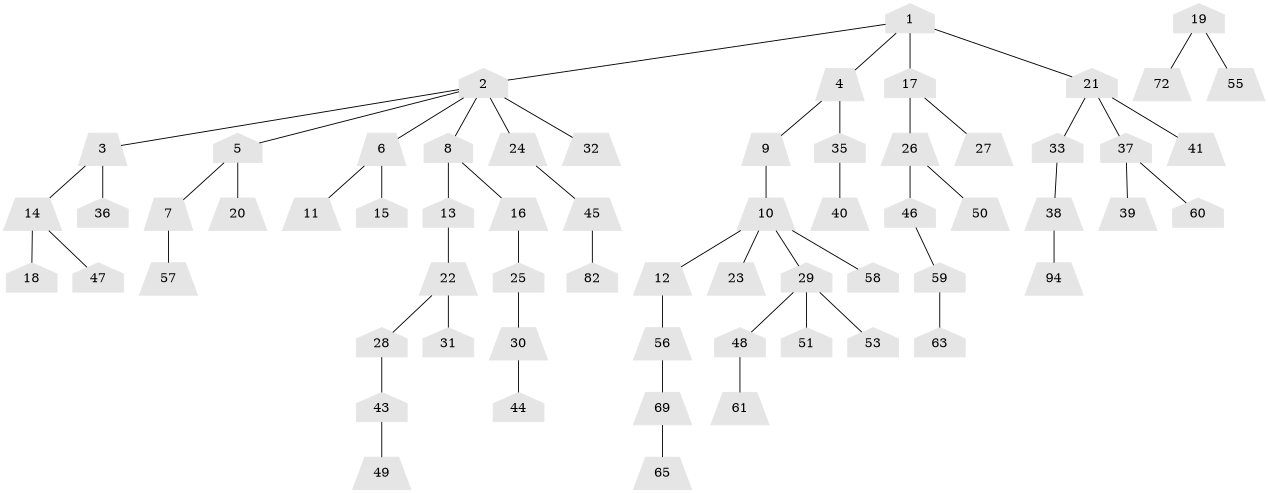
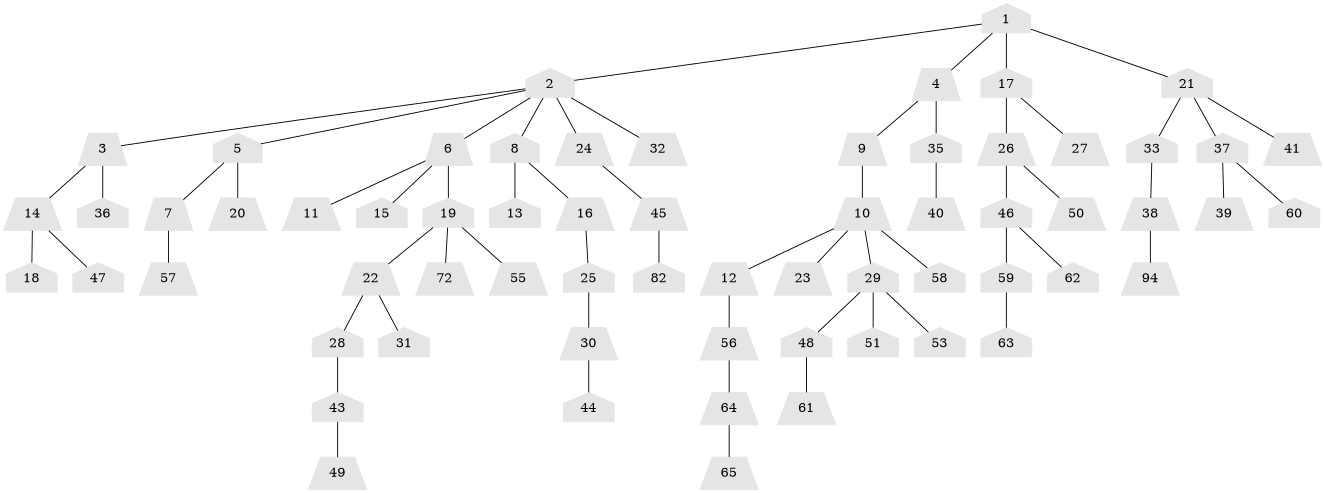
edge "6" -- "19": added
edge "13" -- "22": now "19" -- "22"
node "62": added
node "69": label "69" -> "64"
